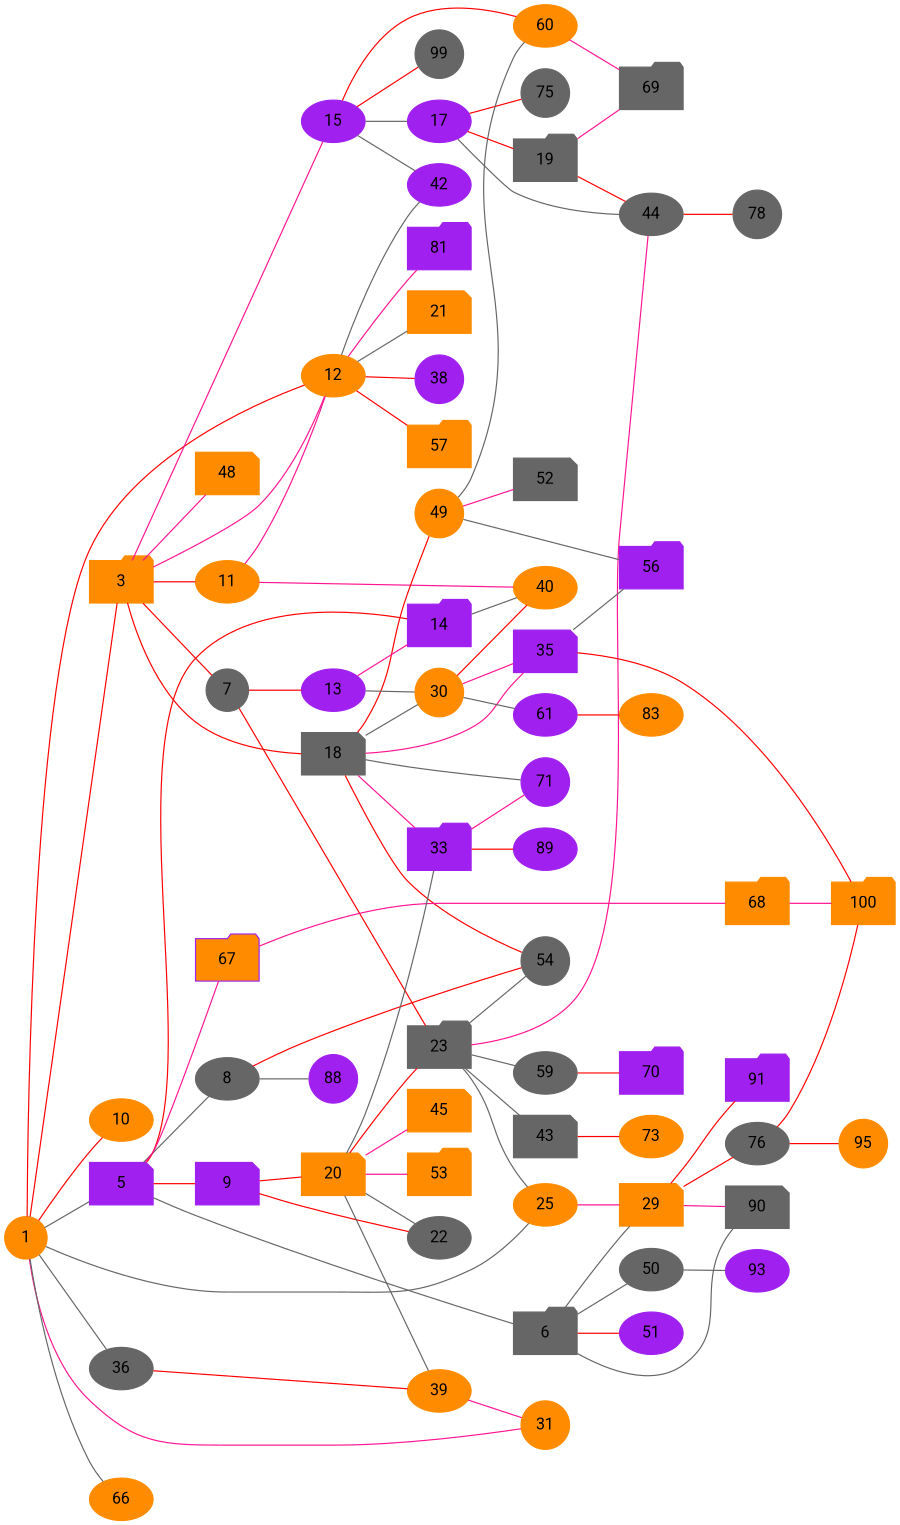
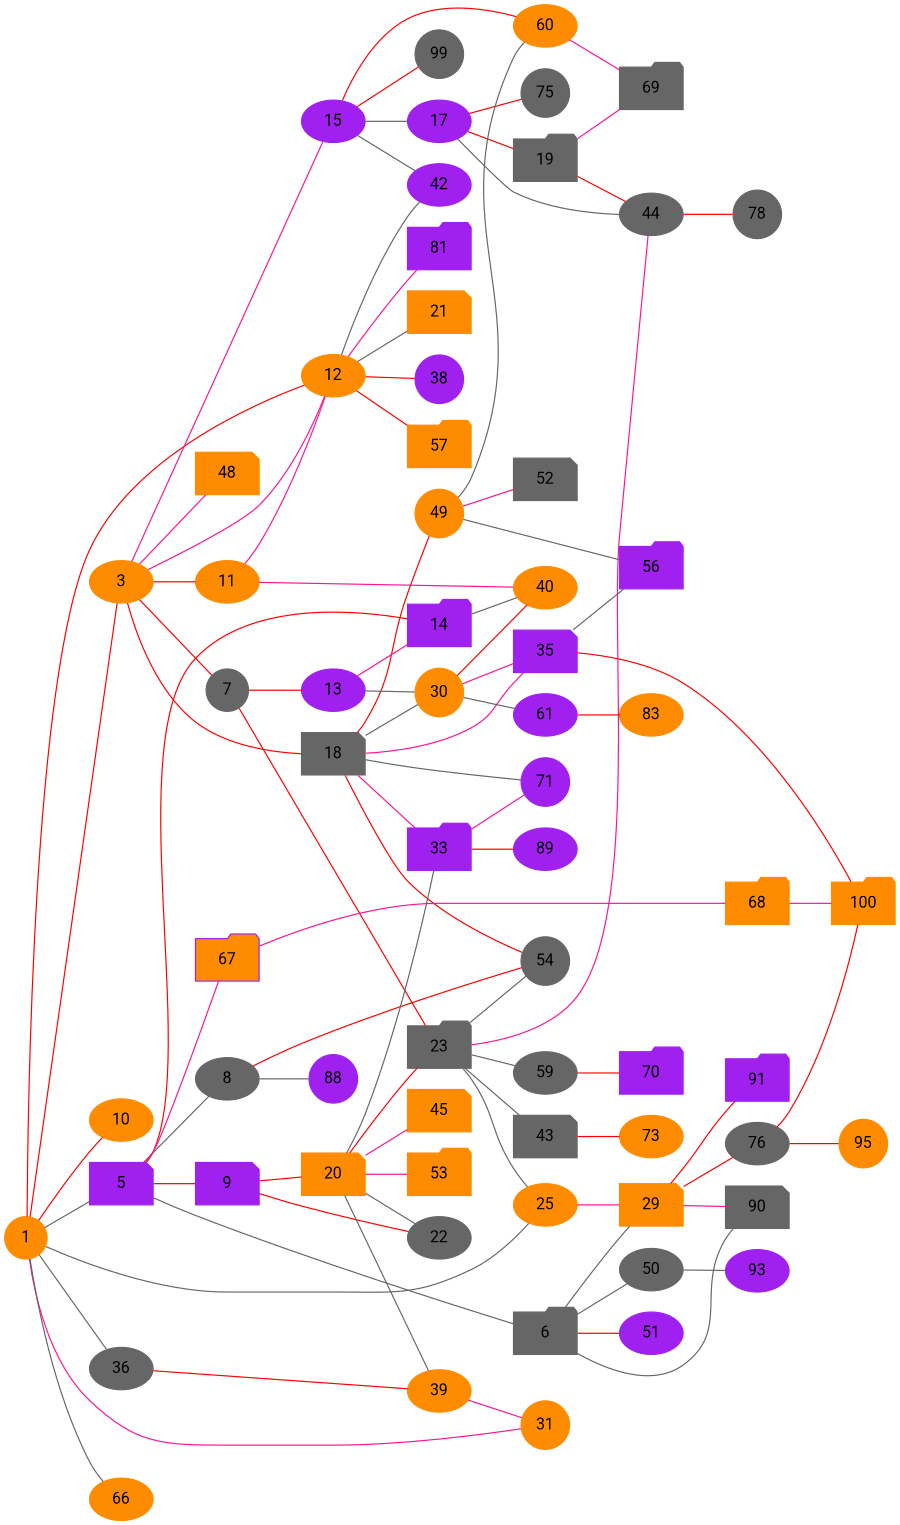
node "3": shape folder -> ellipse
